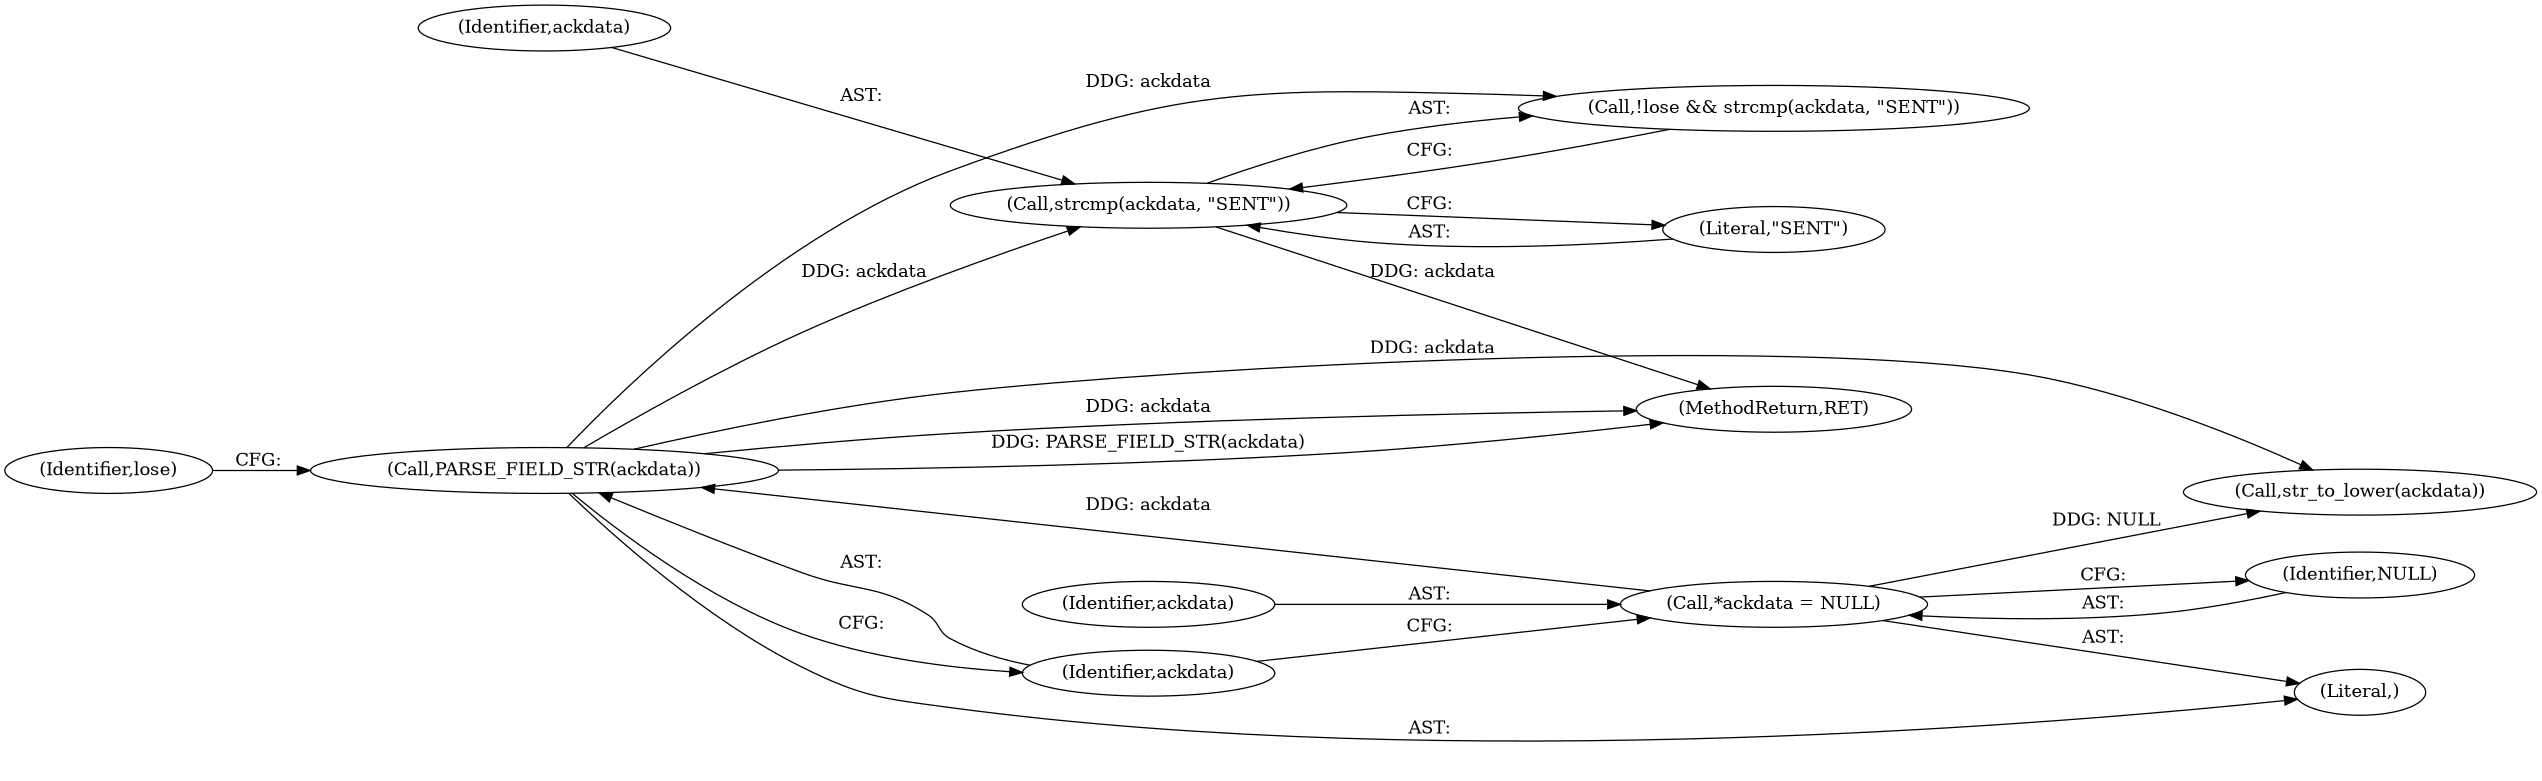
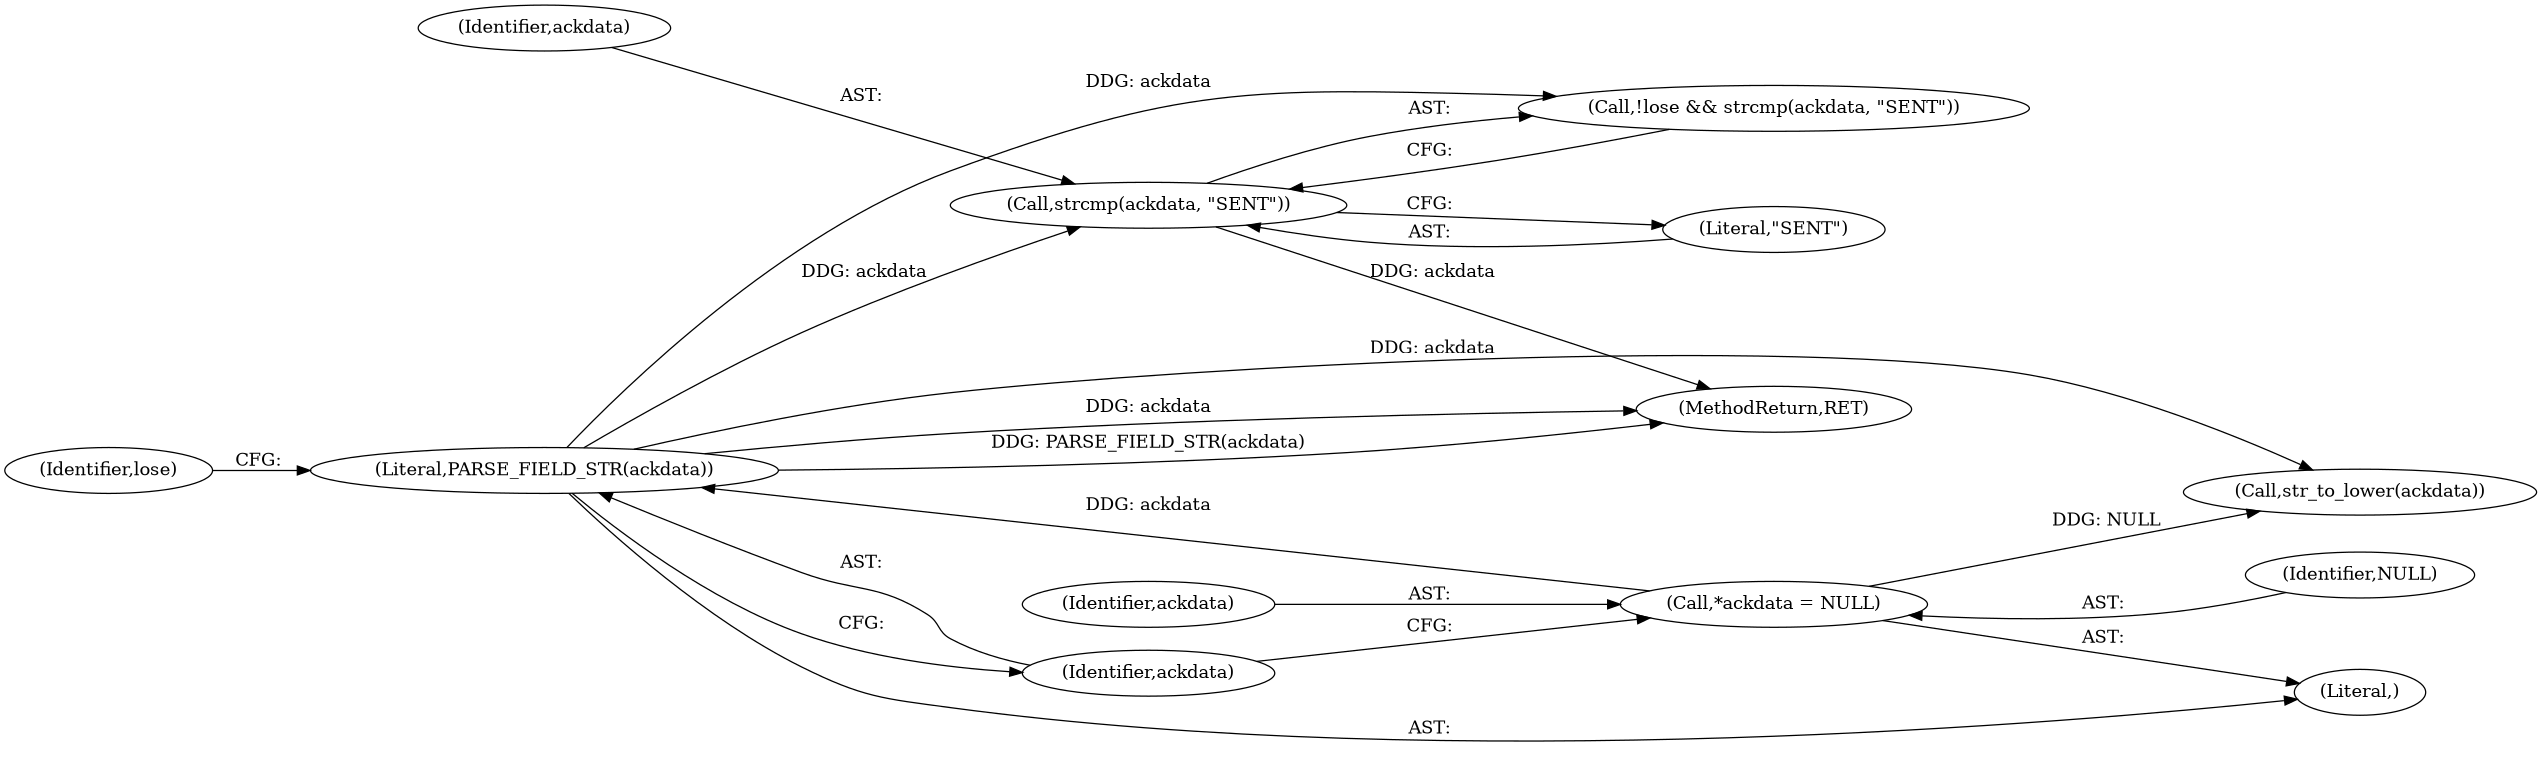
node "(Call,PARSE_FIELD_STR(ackdata))": label "(Call,PARSE_FIELD_STR(ackdata))" -> "(Literal,PARSE_FIELD_STR(ackdata))"
edge "(Call,*ackdata = NULL)" -> "(Identifier,NULL)": removed, label "CFG:"
